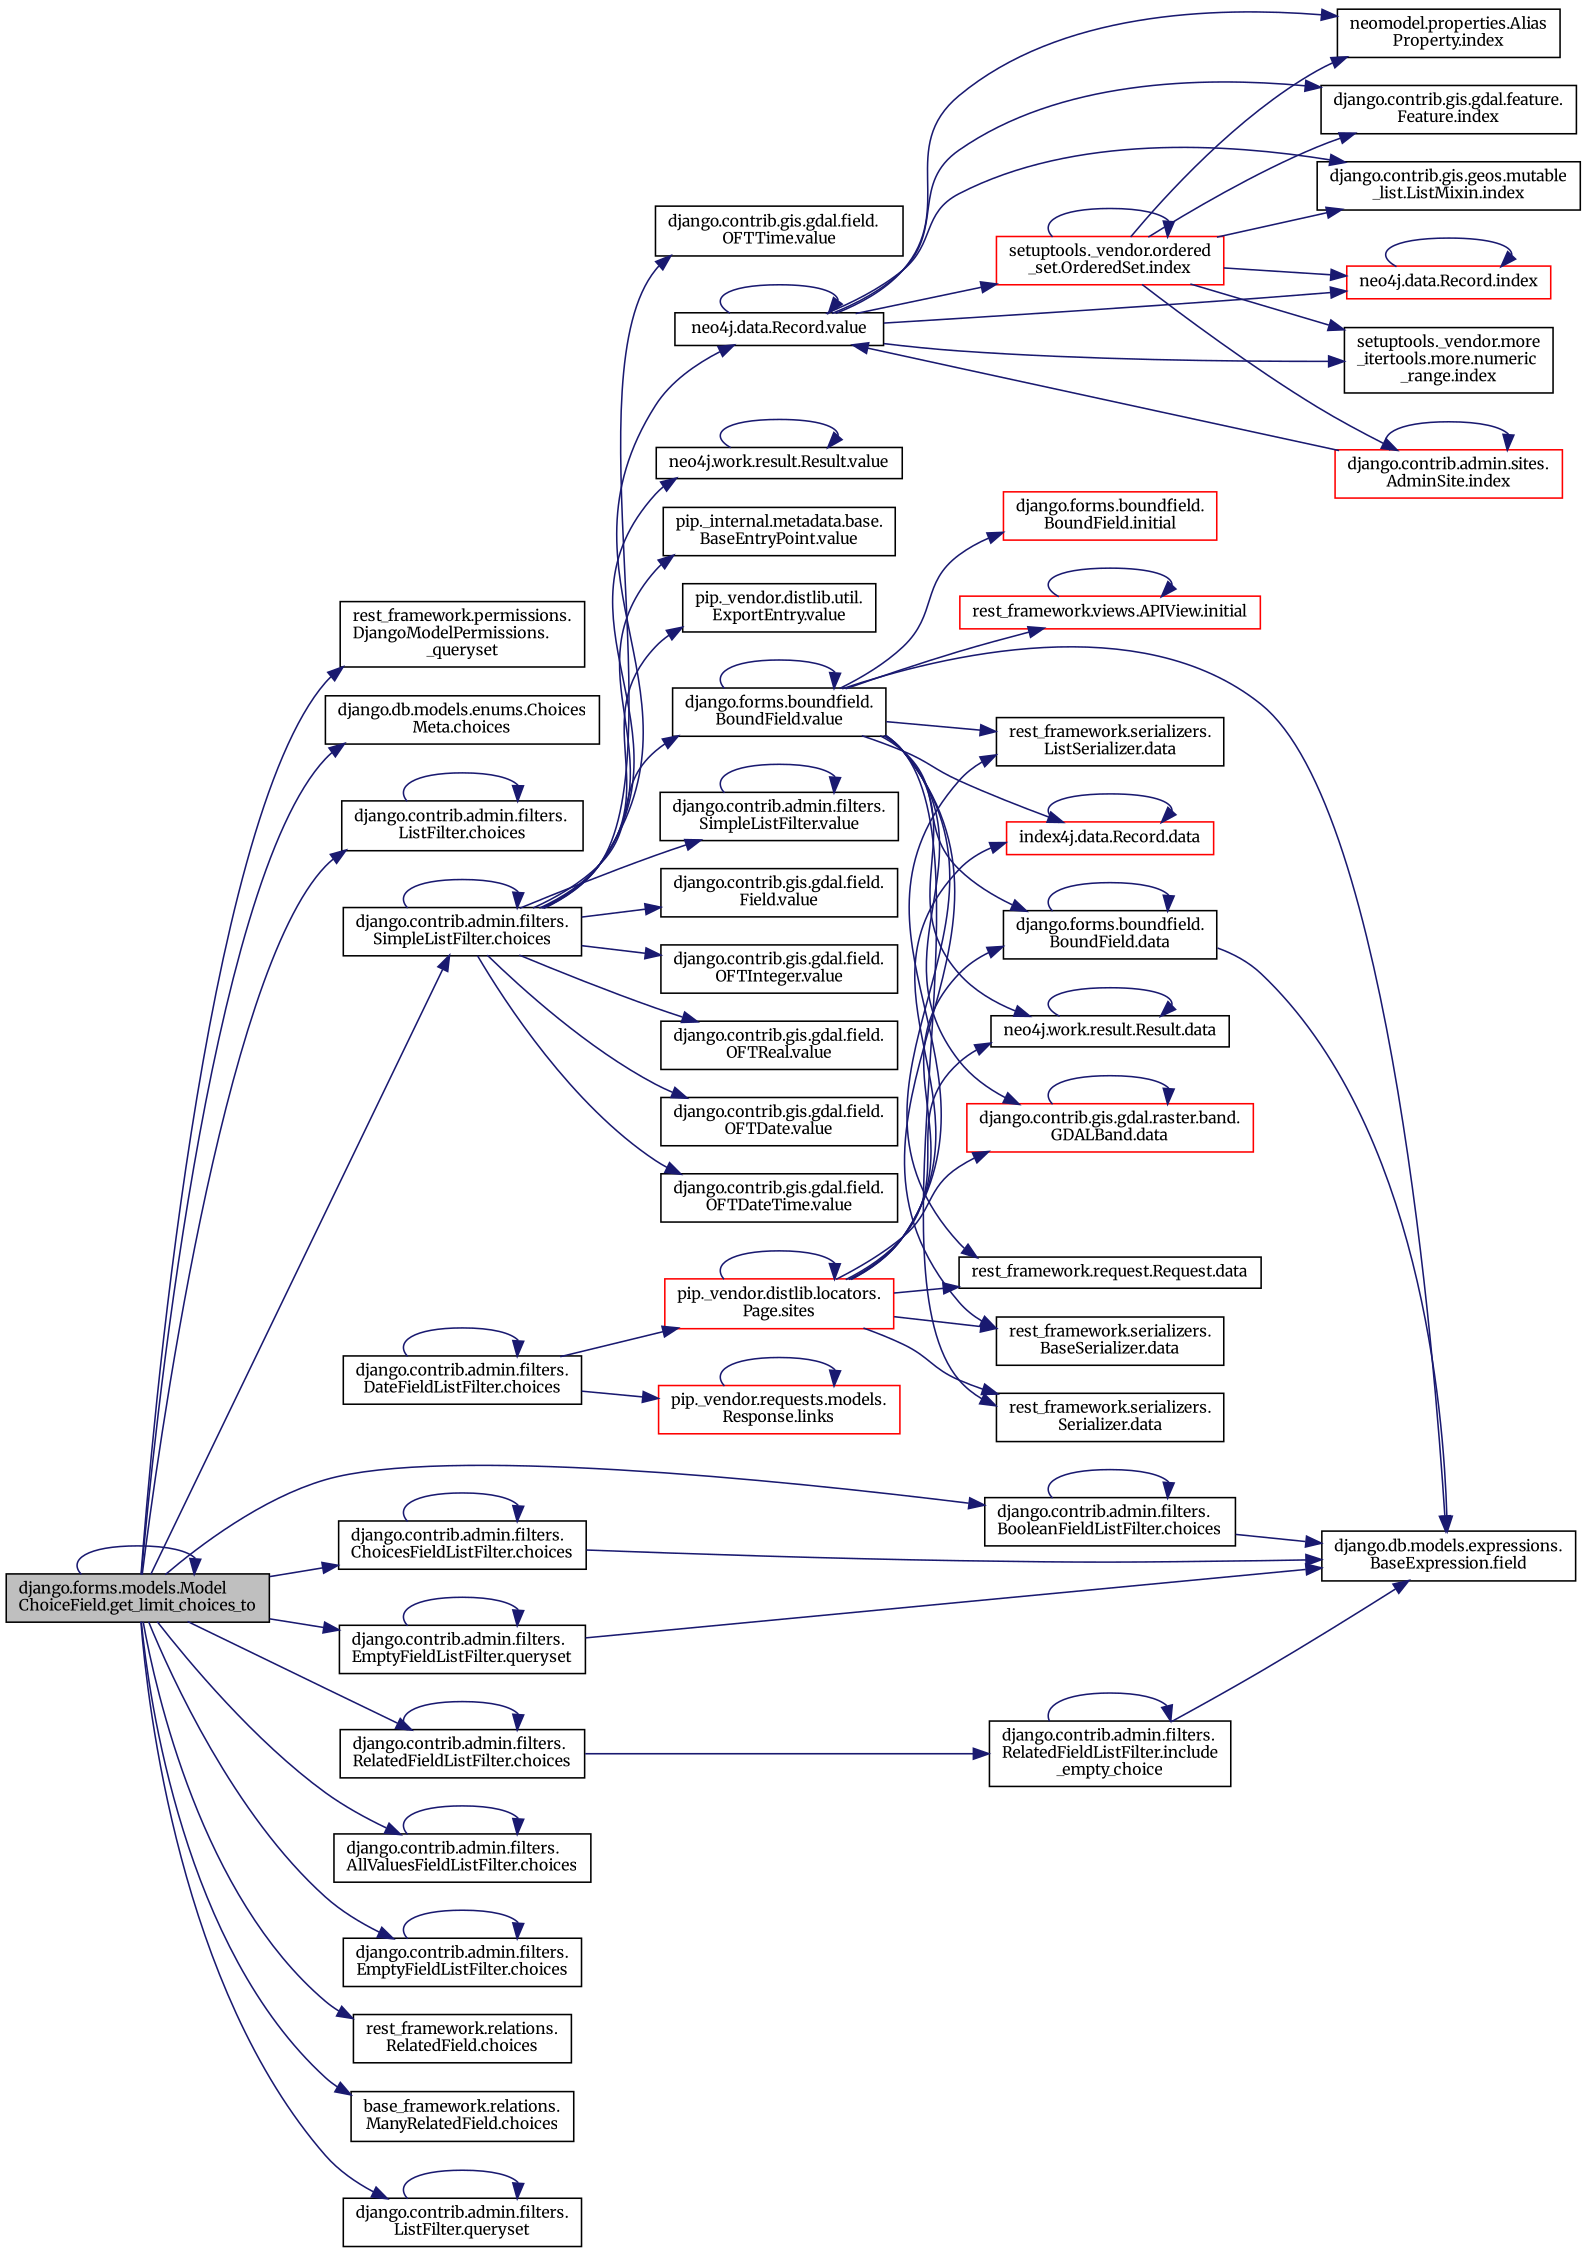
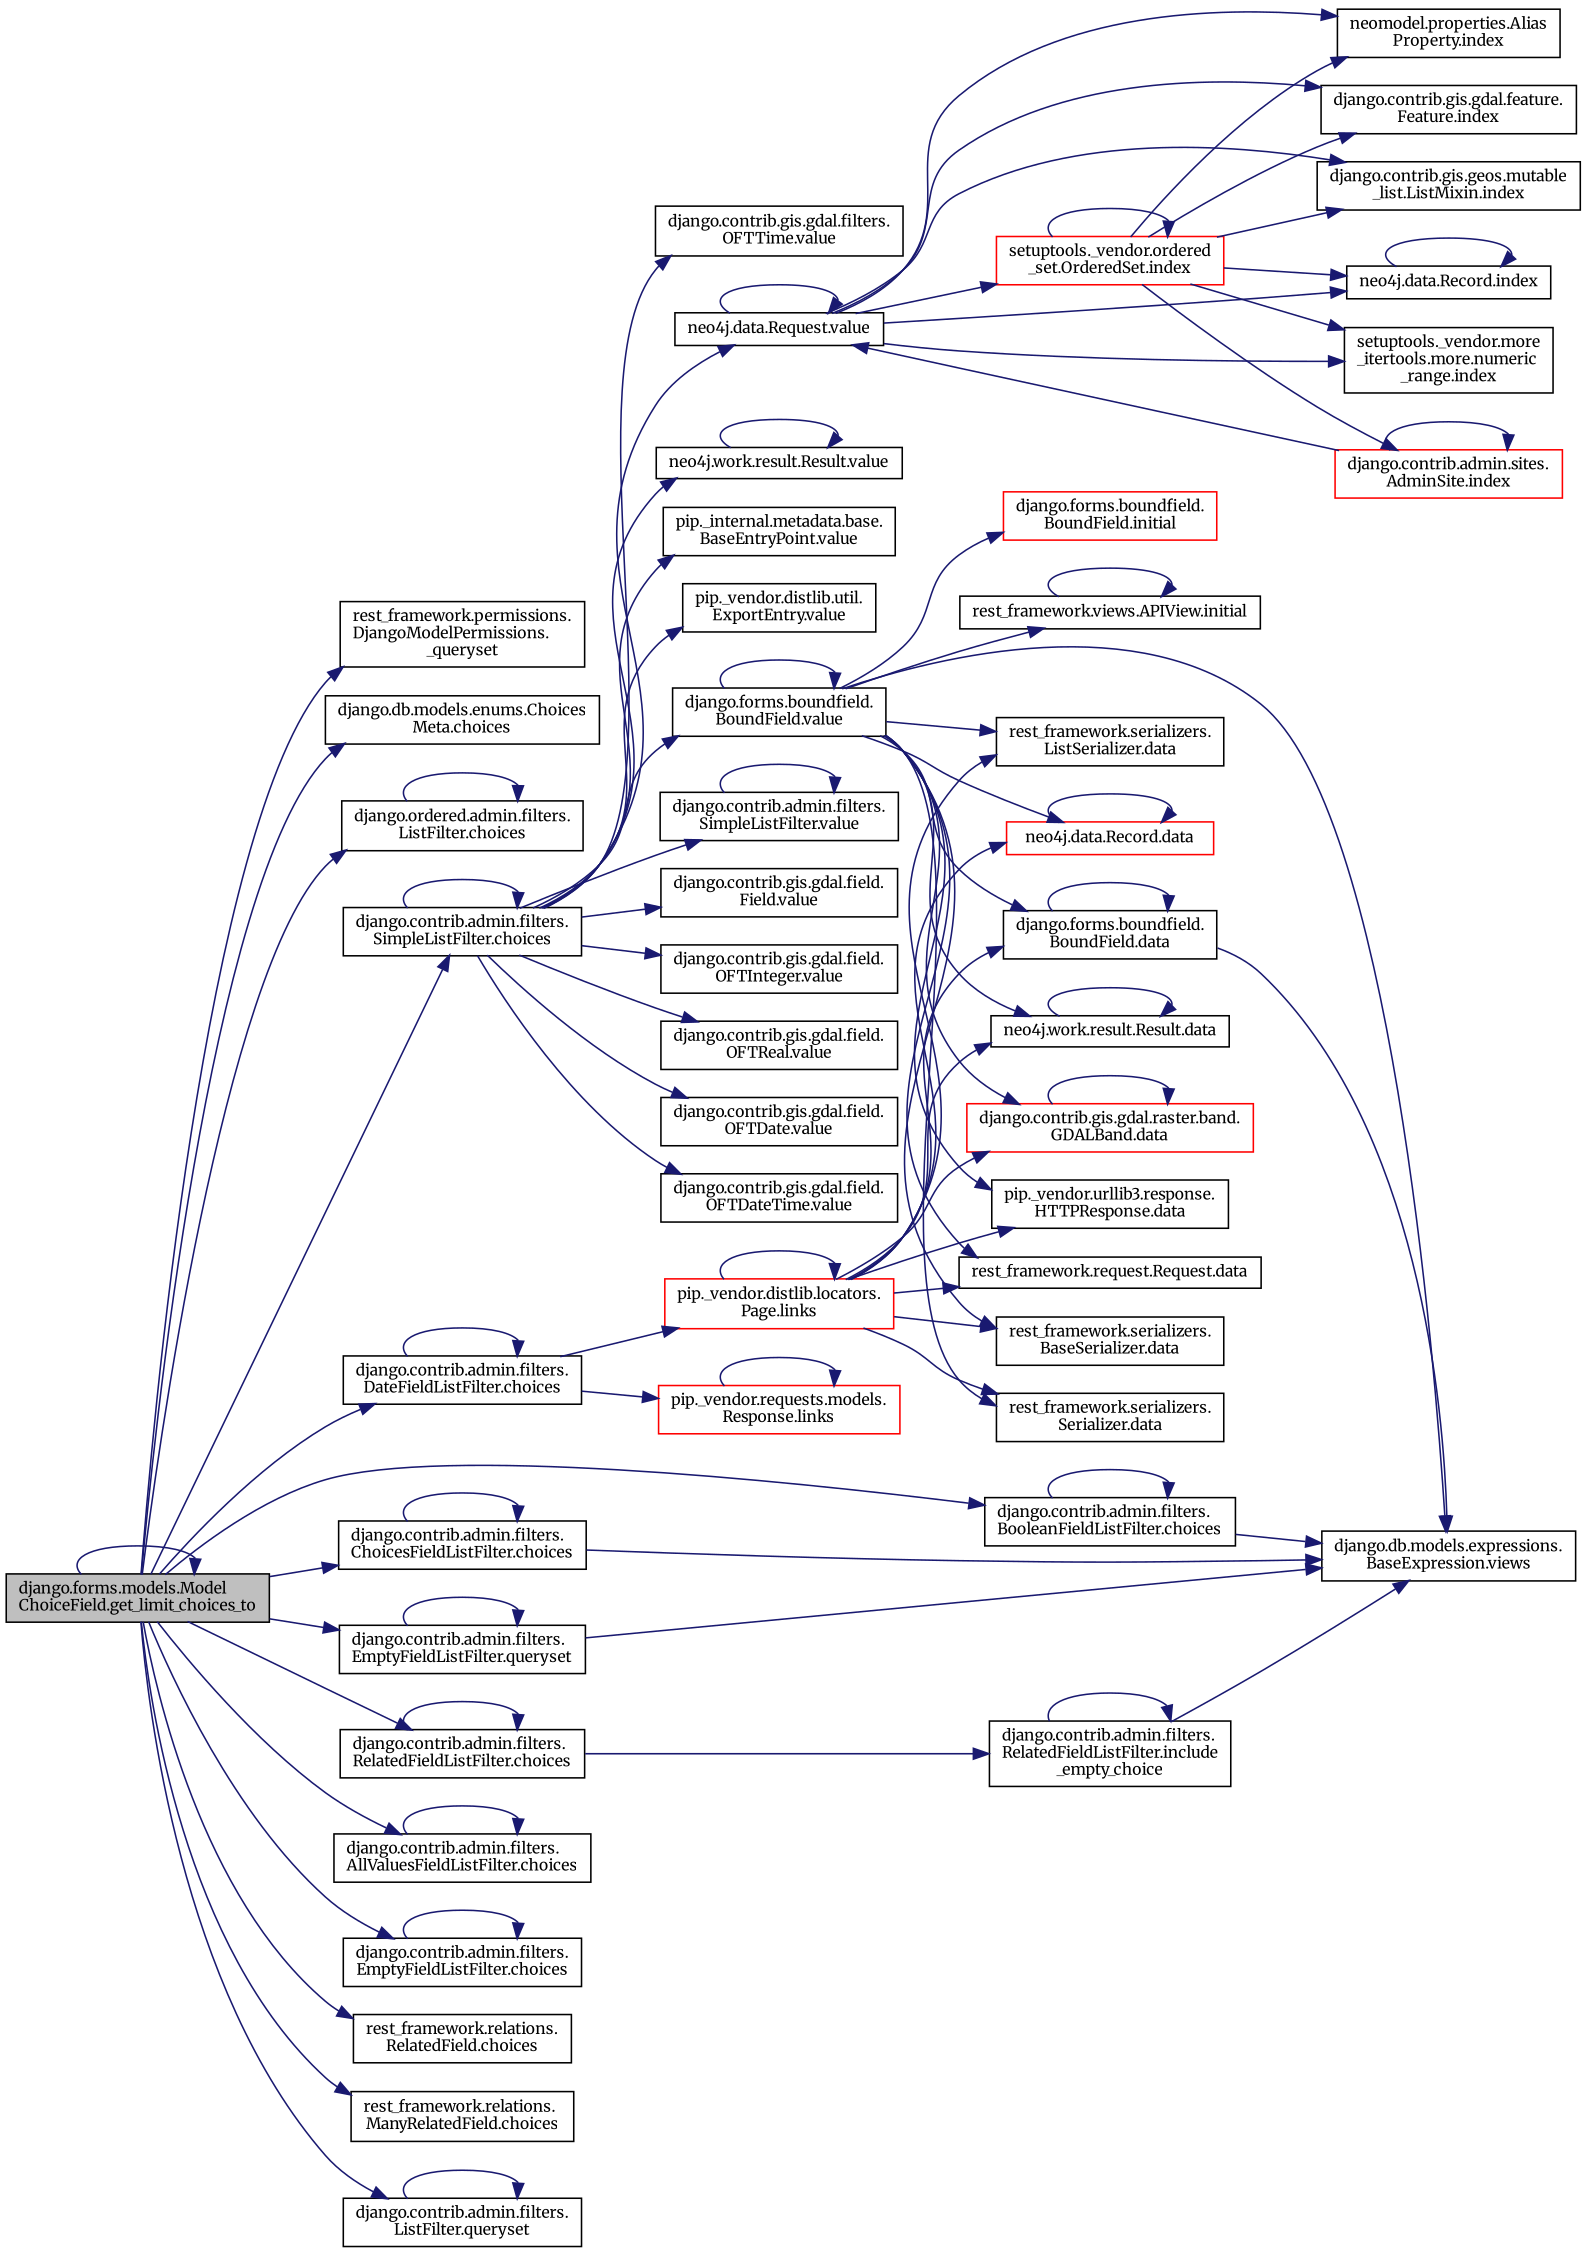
node "django.contrib.gis.gdal.field. OFTTime.value": label "django.contrib.gis.gdal.field. OFTTime.value" -> "django.contrib.gis.gdal.filters. OFTTime.value"
node "neo4j.data.Record.index": color red -> black
node "neo4j.data.Record.value": label "neo4j.data.Record.value" -> "neo4j.data.Request.value"
node "rest_framework.views.APIView.initial": color red -> black
node "django.contrib.admin.filters. ListFilter.choices": label "django.contrib.admin.filters. ListFilter.choices" -> "django.ordered.admin.filters. ListFilter.choices"
node "index4j.data.Record.data": label "index4j.data.Record.data" -> "neo4j.data.Record.data"
node "pip._vendor.urllib3.response. HTTPResponse.data": added
node "pip._vendor.distlib.locators. Page.sites": label "pip._vendor.distlib.locators. Page.sites" -> "pip._vendor.distlib.locators. Page.links"
edge "django.forms.models.Model ChoiceField.get_limit_choices_to" -> "django.contrib.admin.filters. DateFieldListFilter.choices": added
node "django.db.models.expressions. BaseExpression.field": label "django.db.models.expressions. BaseExpression.field" -> "django.db.models.expressions. BaseExpression.views"
node "base_framework.relations. ManyRelatedField.choices": label "base_framework.relations. ManyRelatedField.choices" -> "rest_framework.relations. ManyRelatedField.choices"
